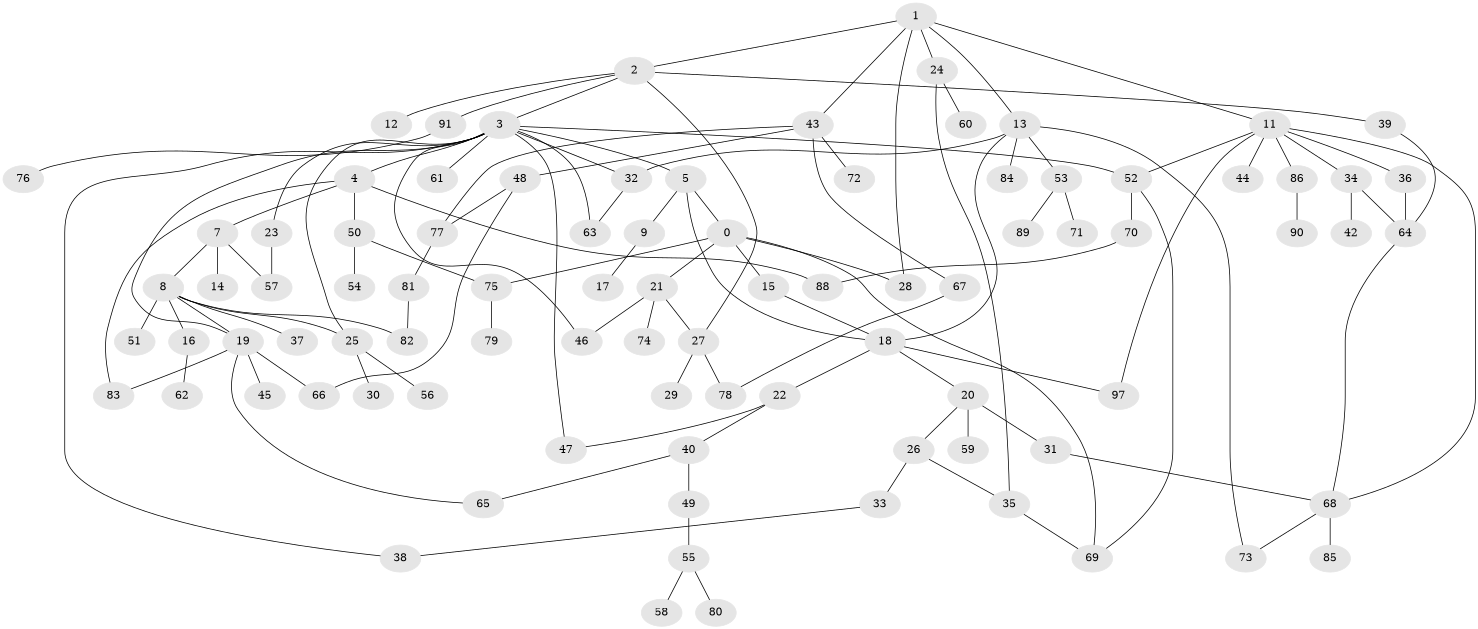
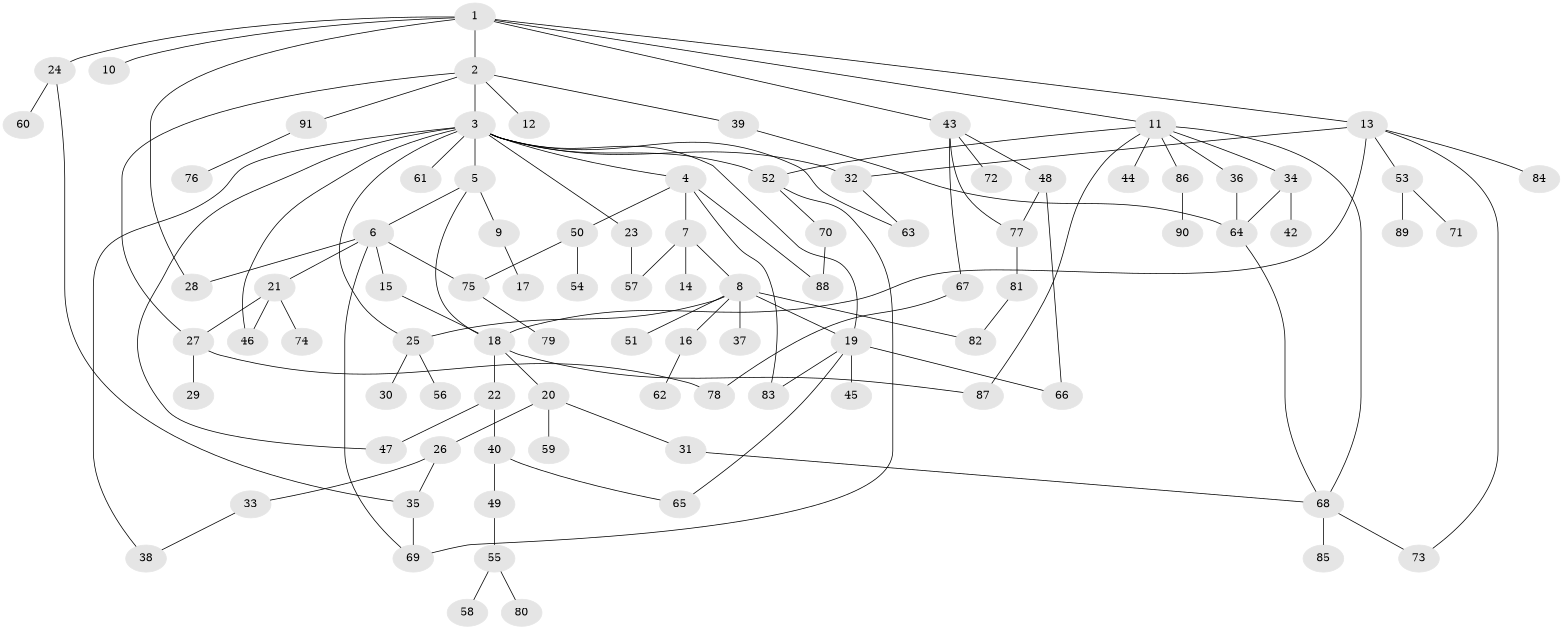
node "10": added
node "0": label "0" -> "6"
node "97": label "97" -> "87"
